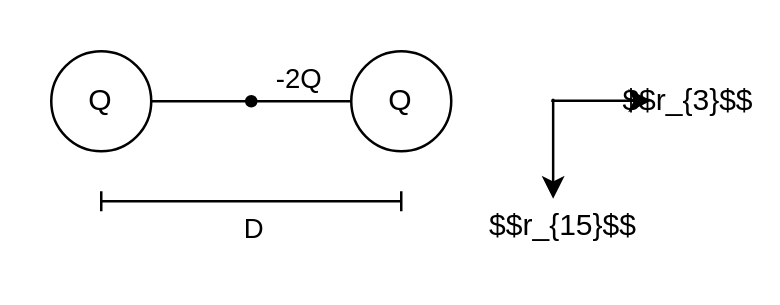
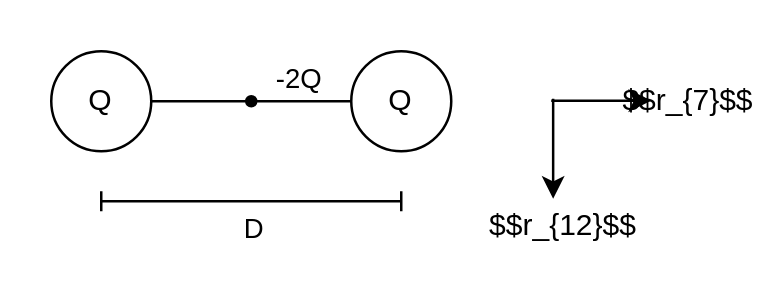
node "$$r_{3}$$": label "$$r_{3}$$" -> "$$r_{7}$$"
node "$$r_{15}$$": label "$$r_{15}$$" -> "$$r_{12}$$"
